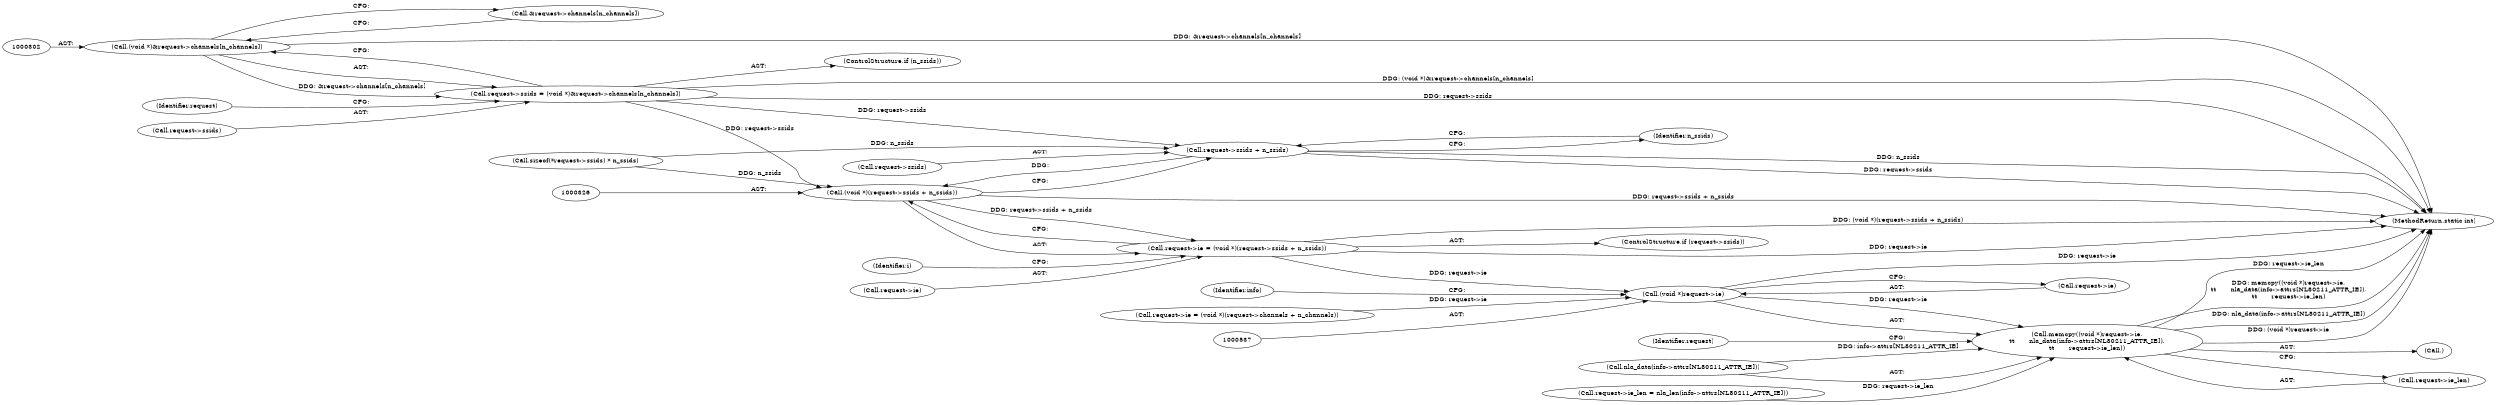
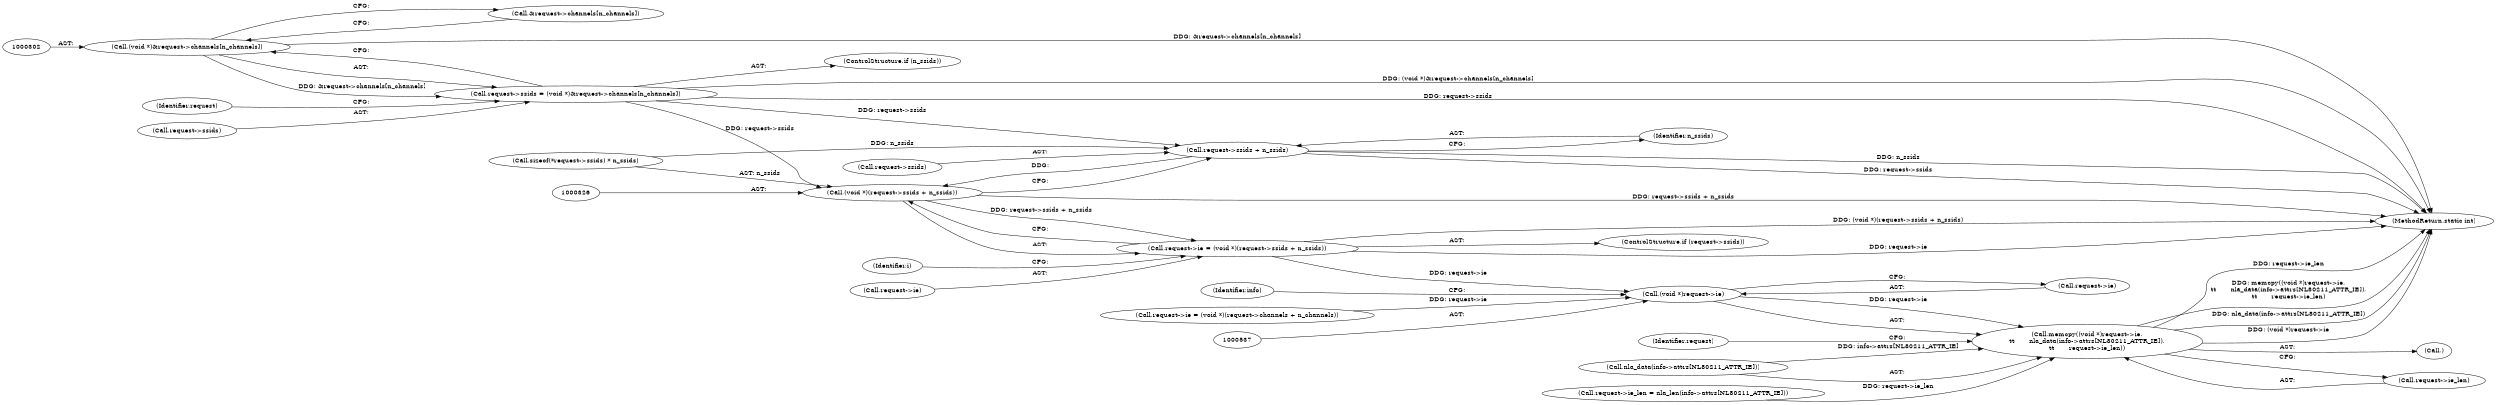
edge "(Identifier,n_ssids)" -> "(Call,request->ssids + n_ssids)": label "CFG: " -> "AST: "
edge "(Call,sizeof(*request->ssids) * n_ssids)" -> "(Call,(void *)(request->ssids + n_ssids))": label "DDG: n_ssids" -> "AST: n_ssids"
edge "(Call,(void *)request->ie)" -> "(MethodReturn,static int)": removed, label "DDG: request->ie"
